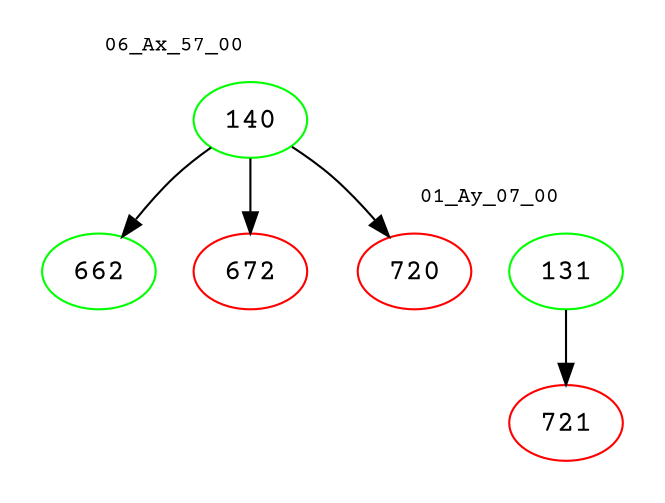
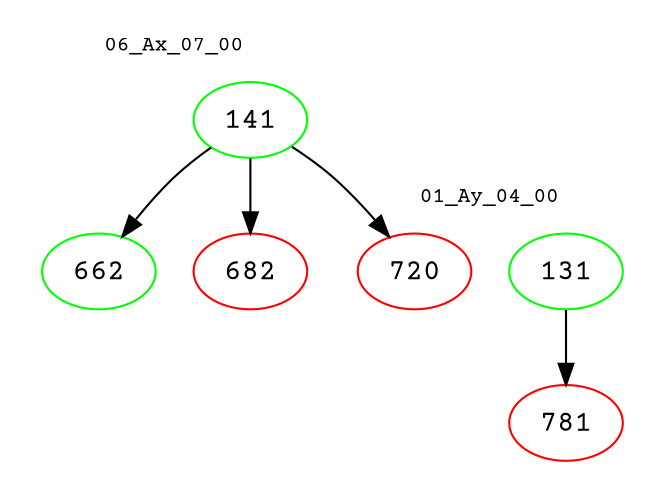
cluster "06_Ax_57_00": label "06_Ax_57_00" -> "06_Ax_07_00"
node "140": label "140" -> "141"
cluster "01_Ay_07_00": label "01_Ay_07_00" -> "01_Ay_04_00"
node "672": label "672" -> "682"
node "721": label "721" -> "781"
